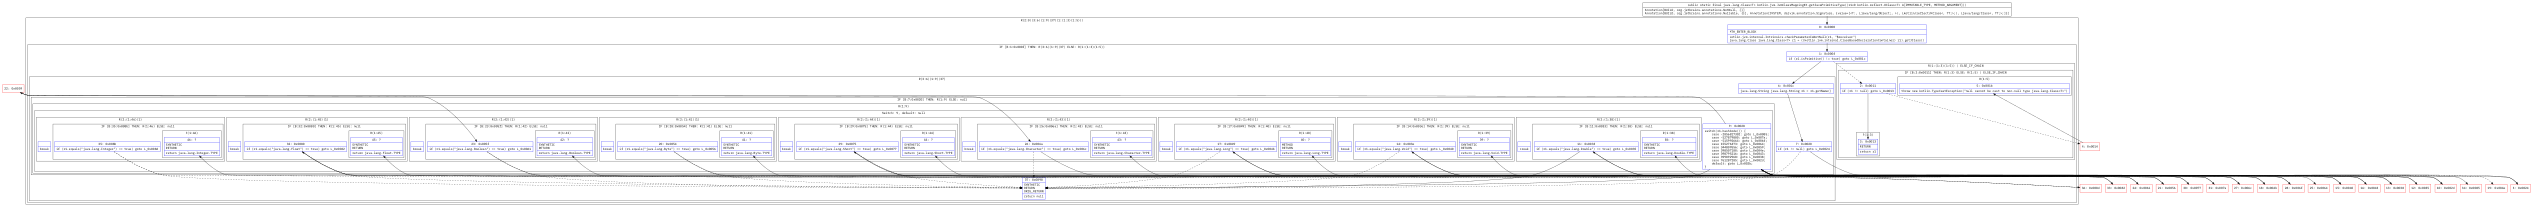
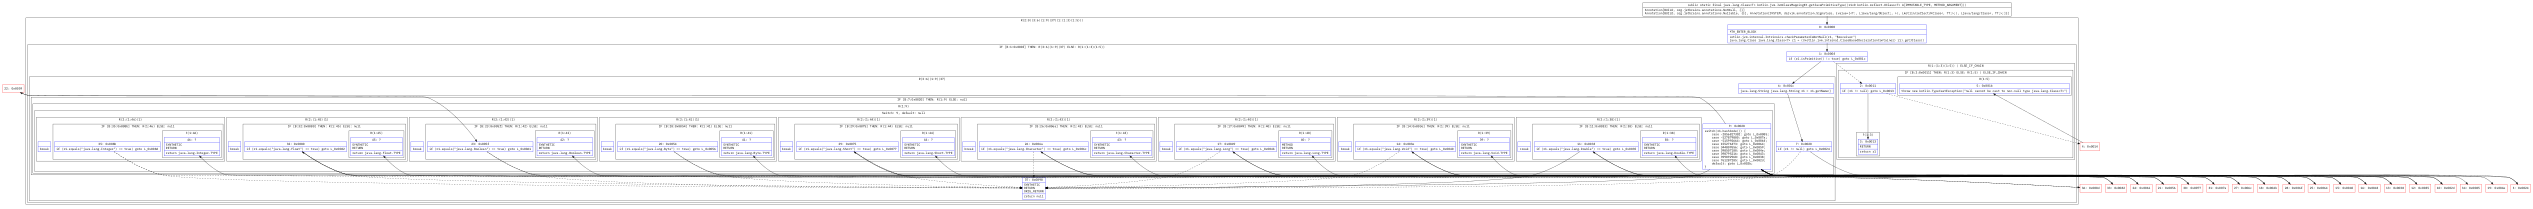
edge "22: 0x0059" -> "26: 0x006a": now "25: 0x0064" -> "26: 0x006a"
edge "9: 0x0028" -> "19: 0x004e": style dashed -> solid
